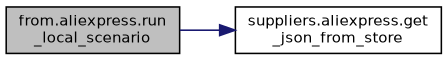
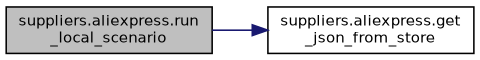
node "from.aliexpress.run _local_scenario": label "from.aliexpress.run _local_scenario" -> "suppliers.aliexpress.run _local_scenario"
